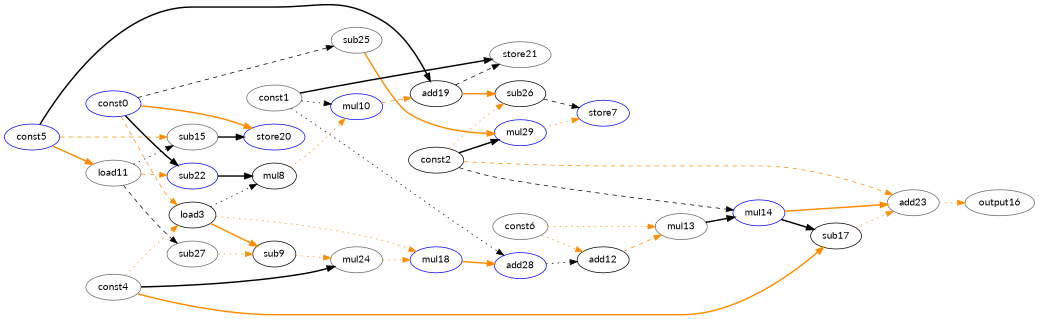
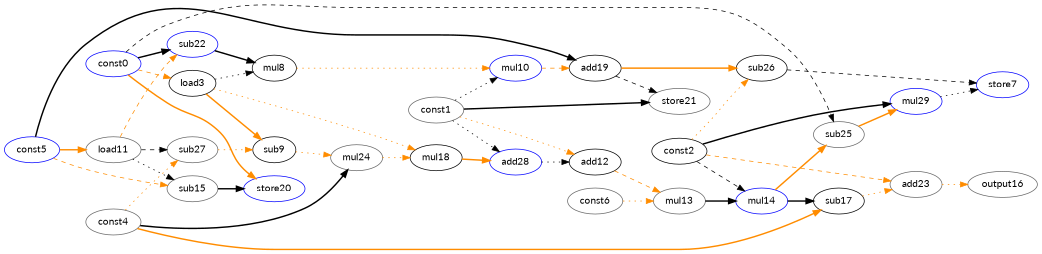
edge "mul29" -> "store7": color darkorange -> black
edge "mul14" -> "add23": now "mul14" -> "sub25"
edge "const6" -> "add12": now "const1" -> "add12"
edge "const4" -> "load3": now "const4" -> "sub27"
node "mul18": color blue -> black
